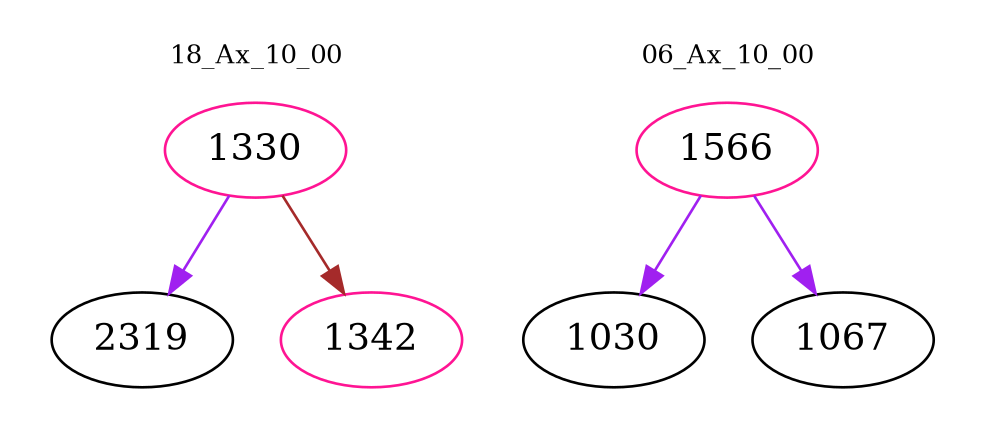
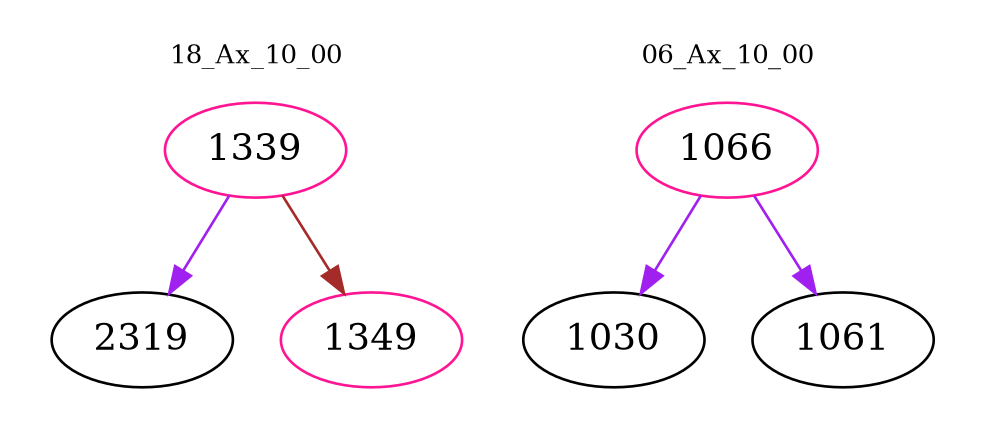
node "1330": label "1330" -> "1339"
node "1566": label "1566" -> "1066"
node "1342": label "1342" -> "1349"
node "1067": label "1067" -> "1061"
